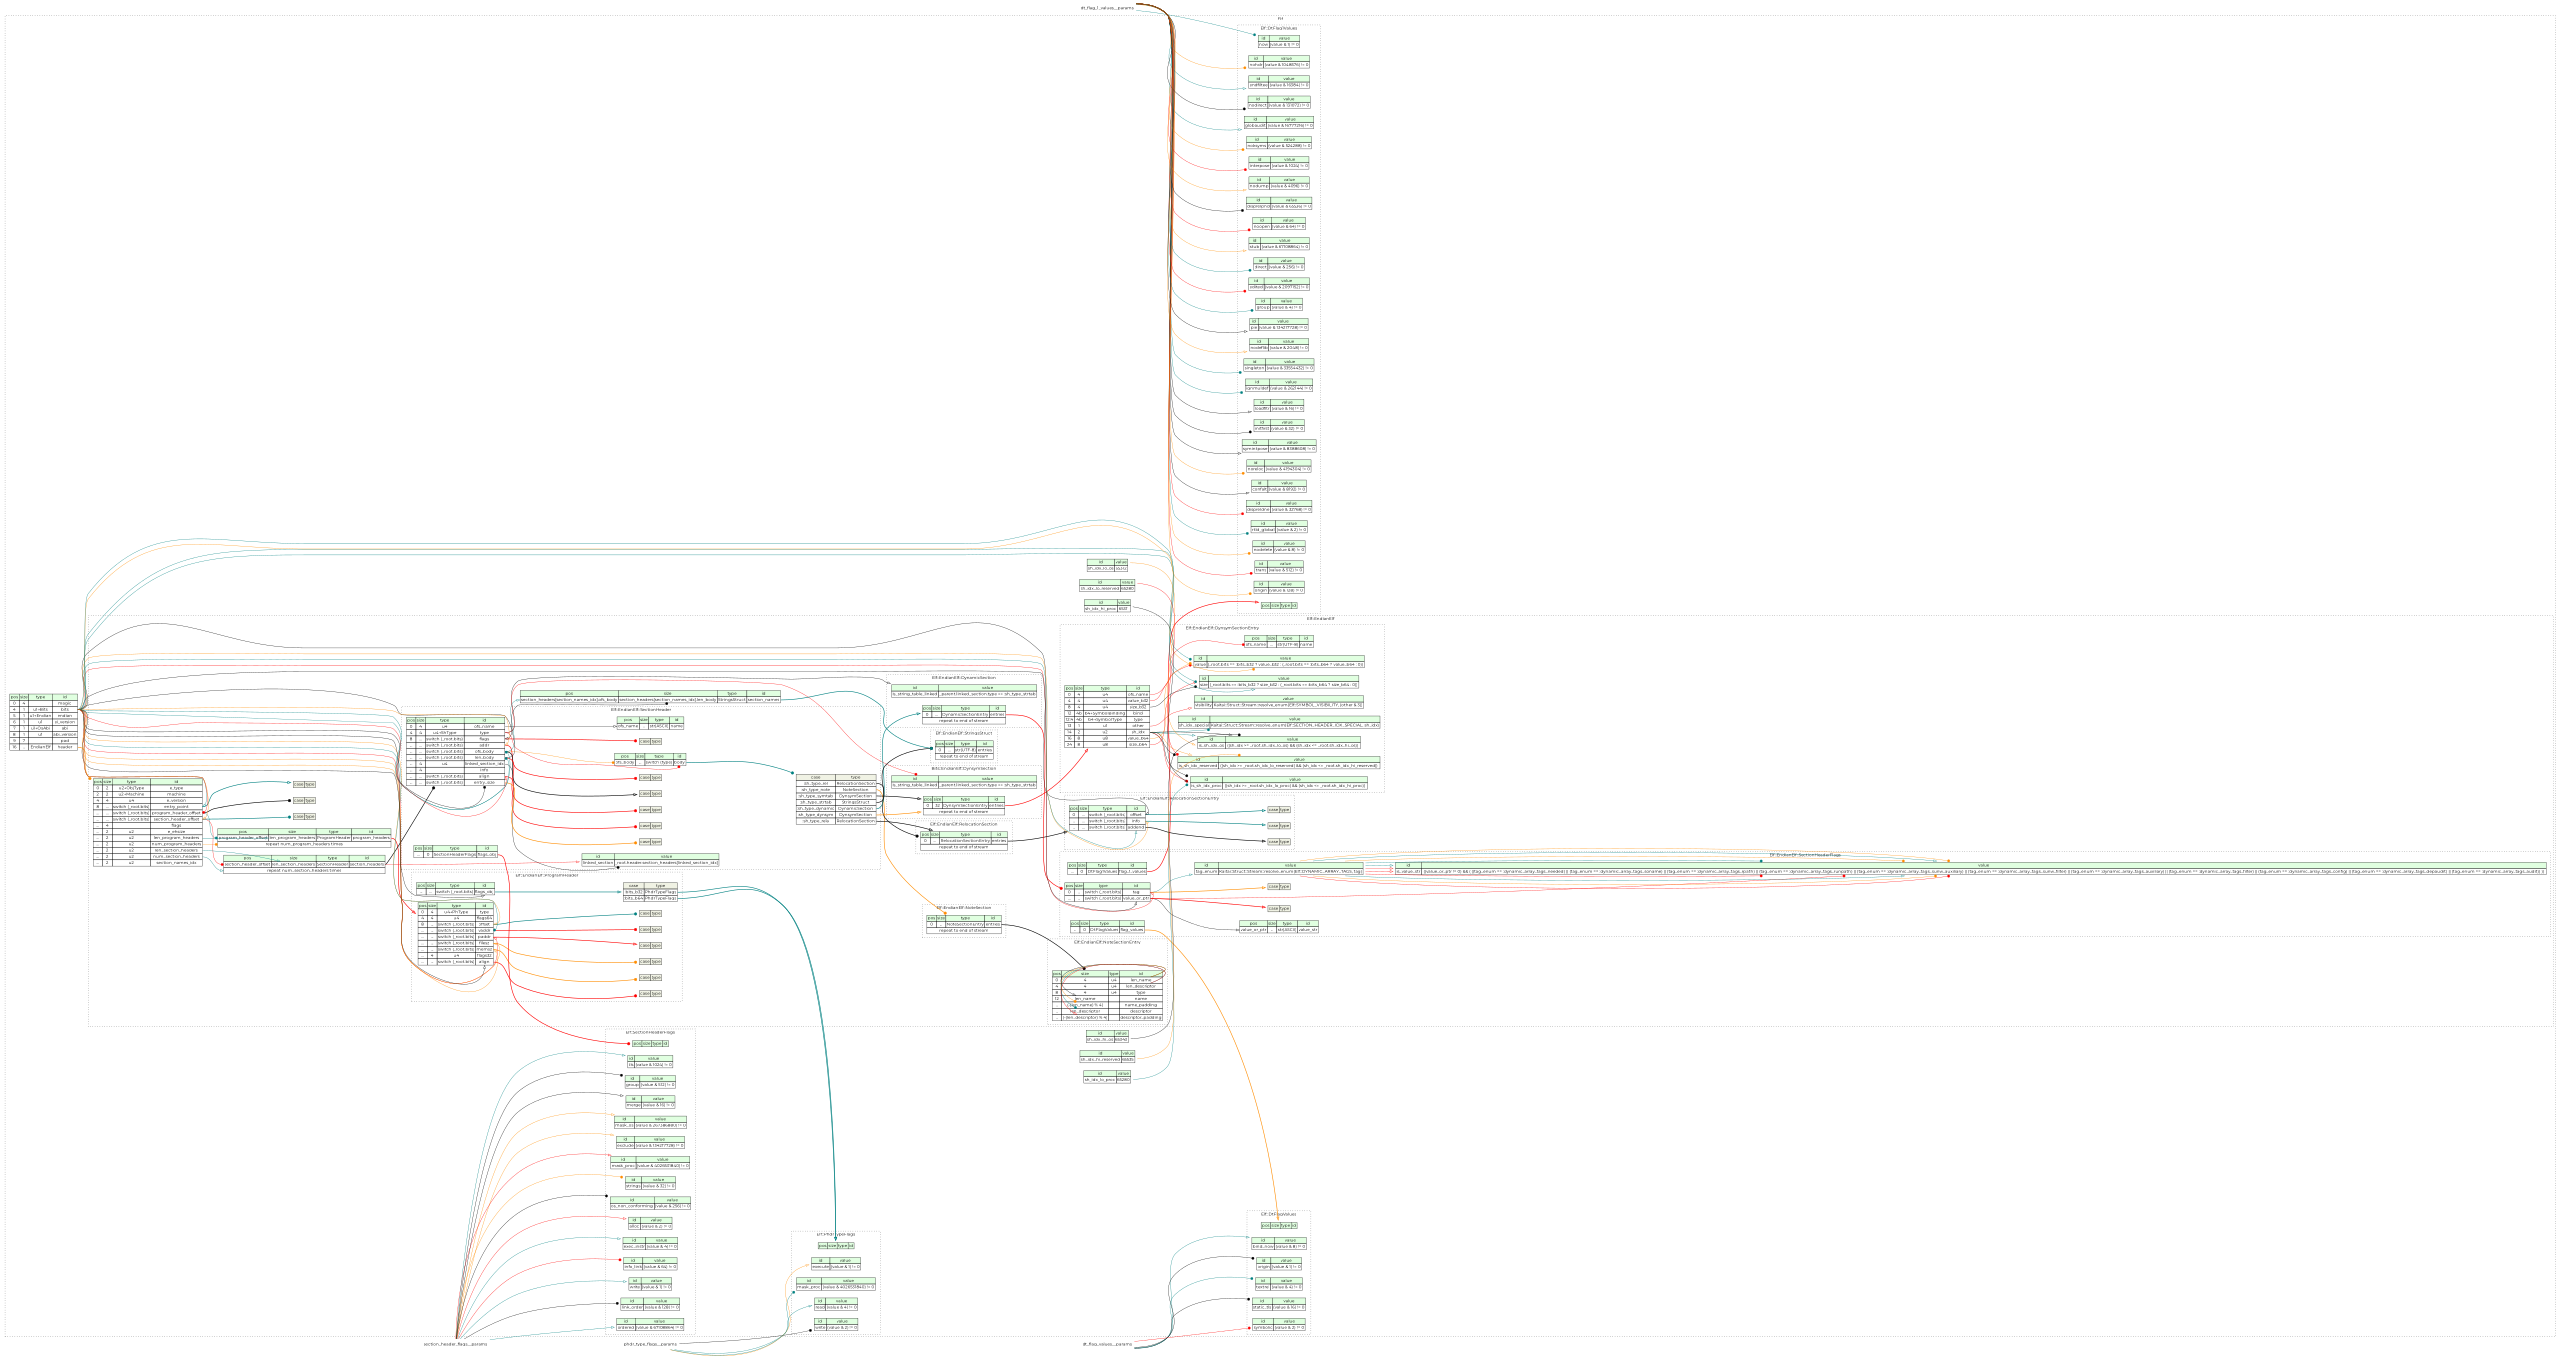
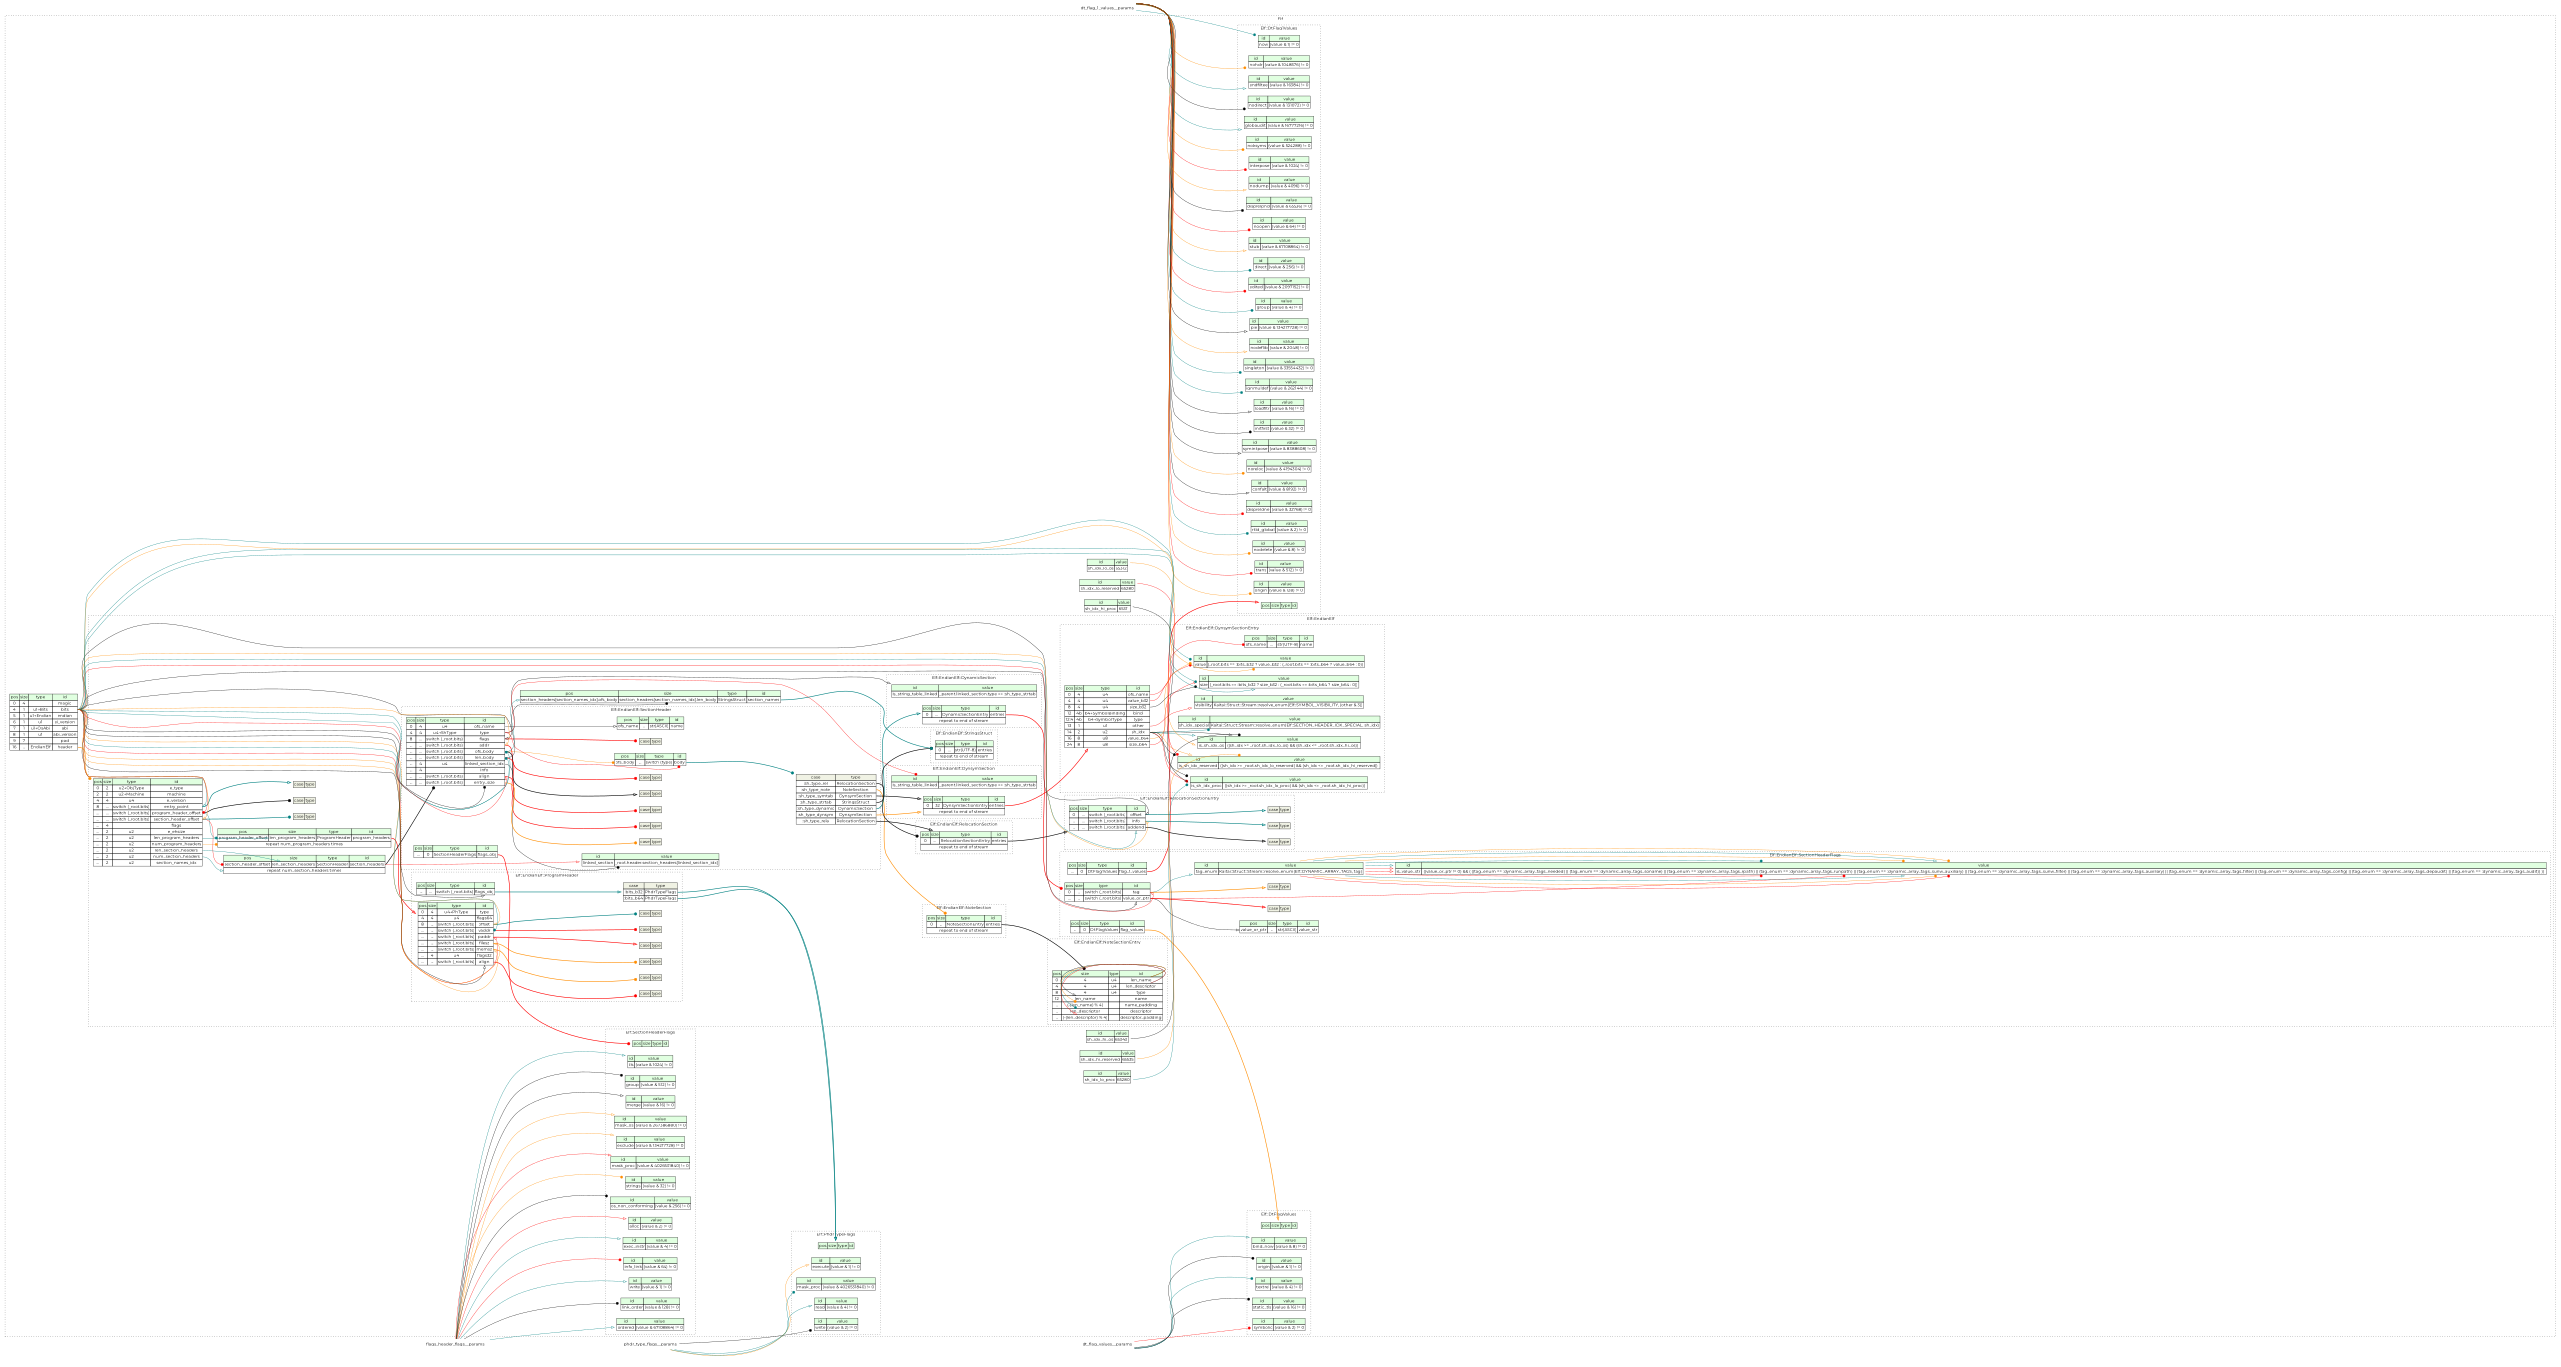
cluster "Bits::EndianElf::DynsymSection": label "Bits::EndianElf::DynsymSection" -> "Elf::EndianElf::DynsymSection"
node "section_header_flags__params": label "section_header_flags__params" -> "flags_header_flags__params"
